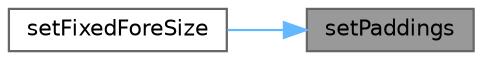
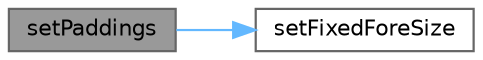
edge "setFixedForeSize" -> "setPaddings": reversed
